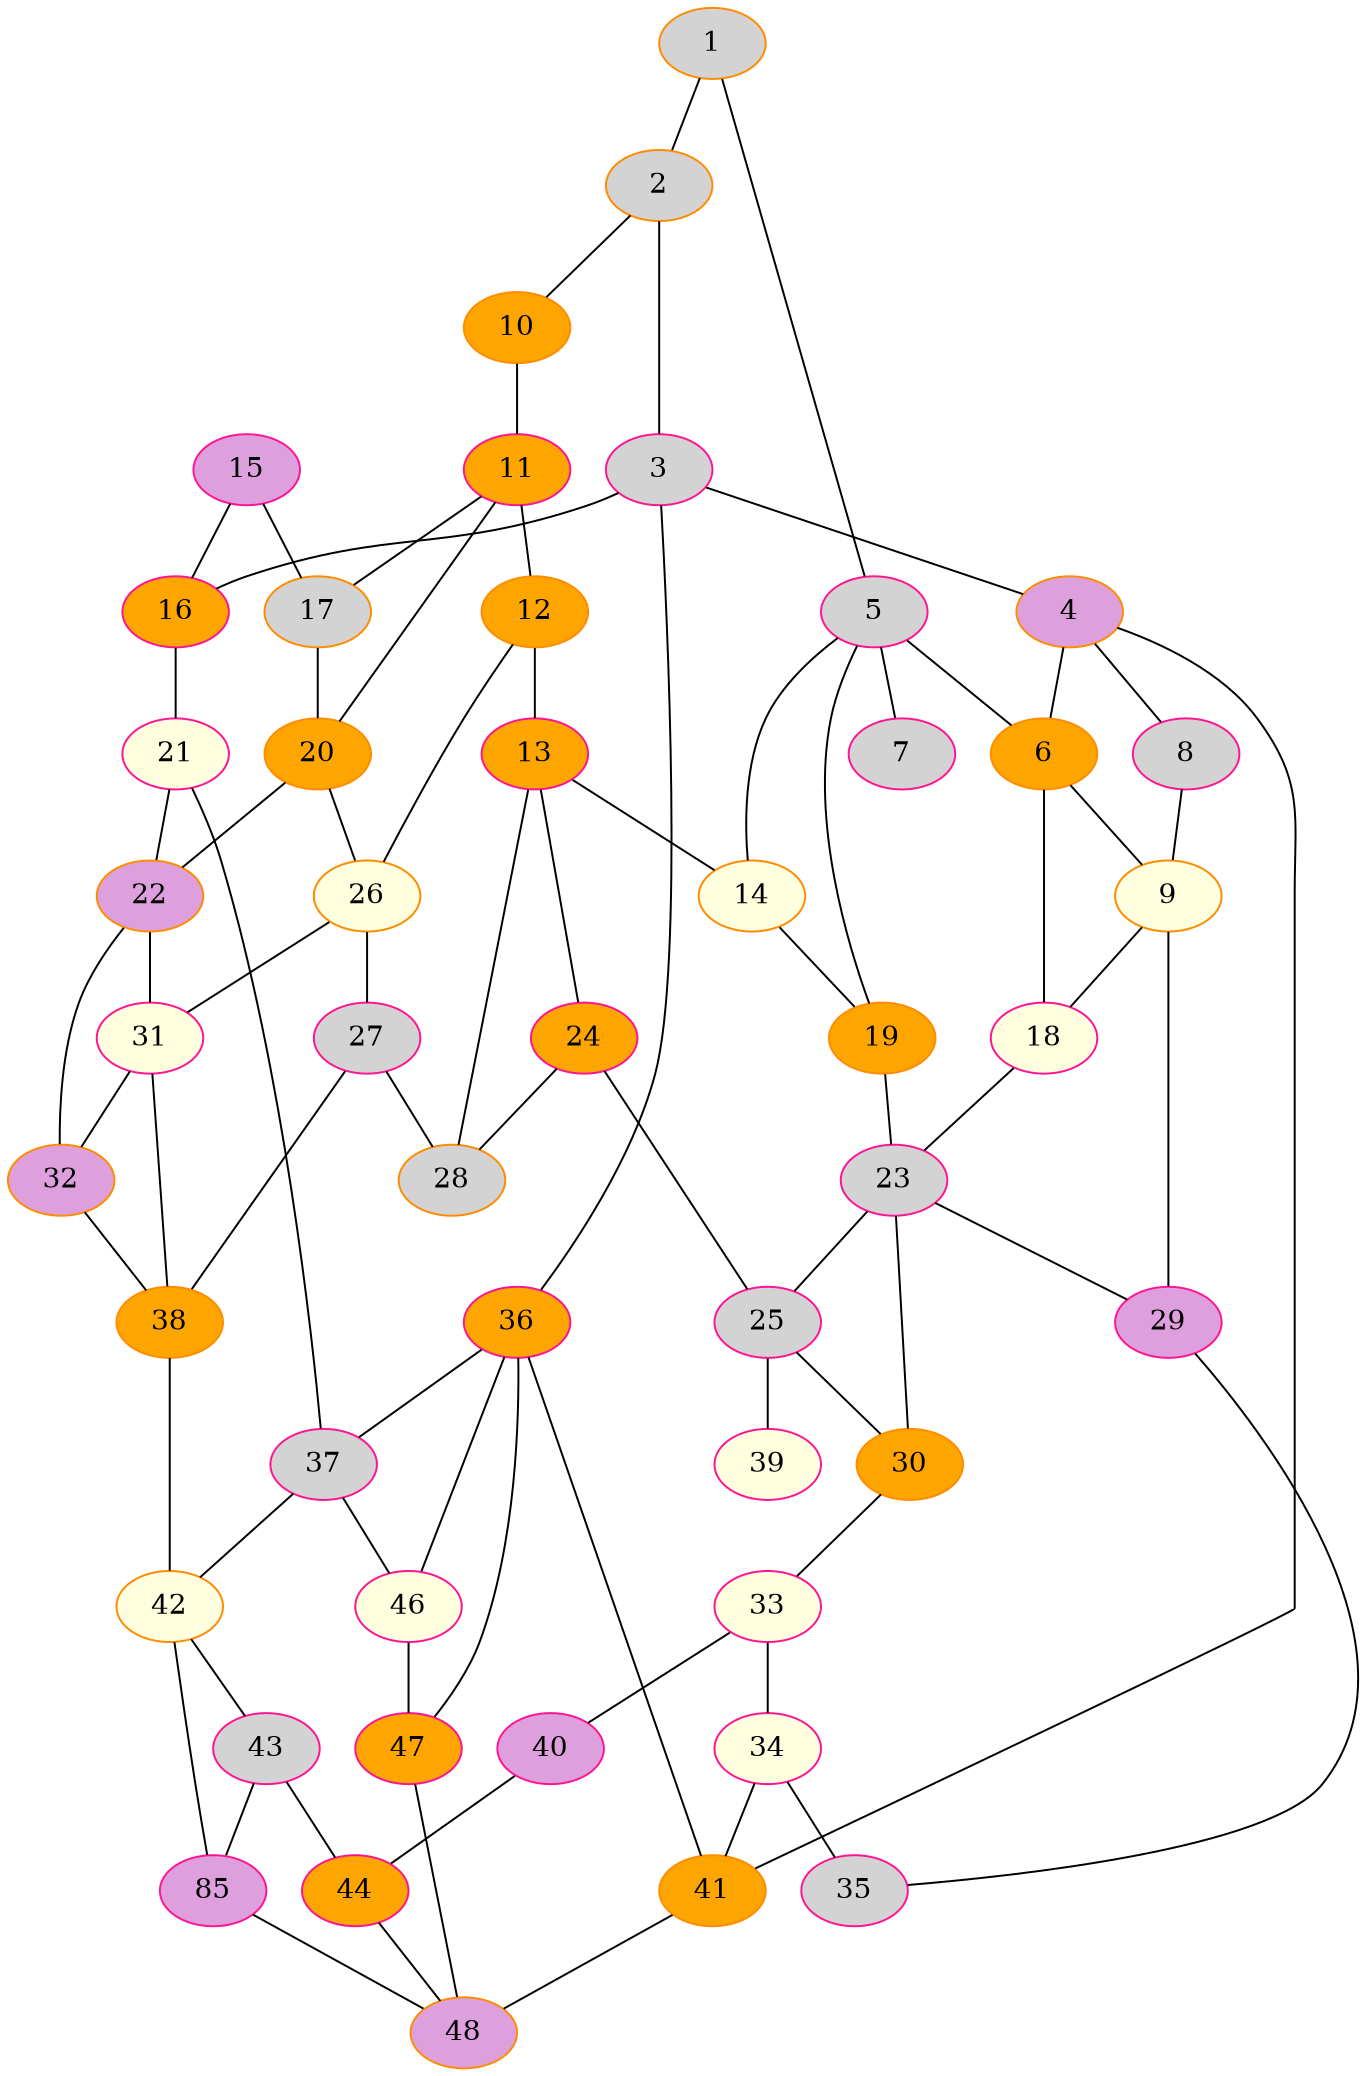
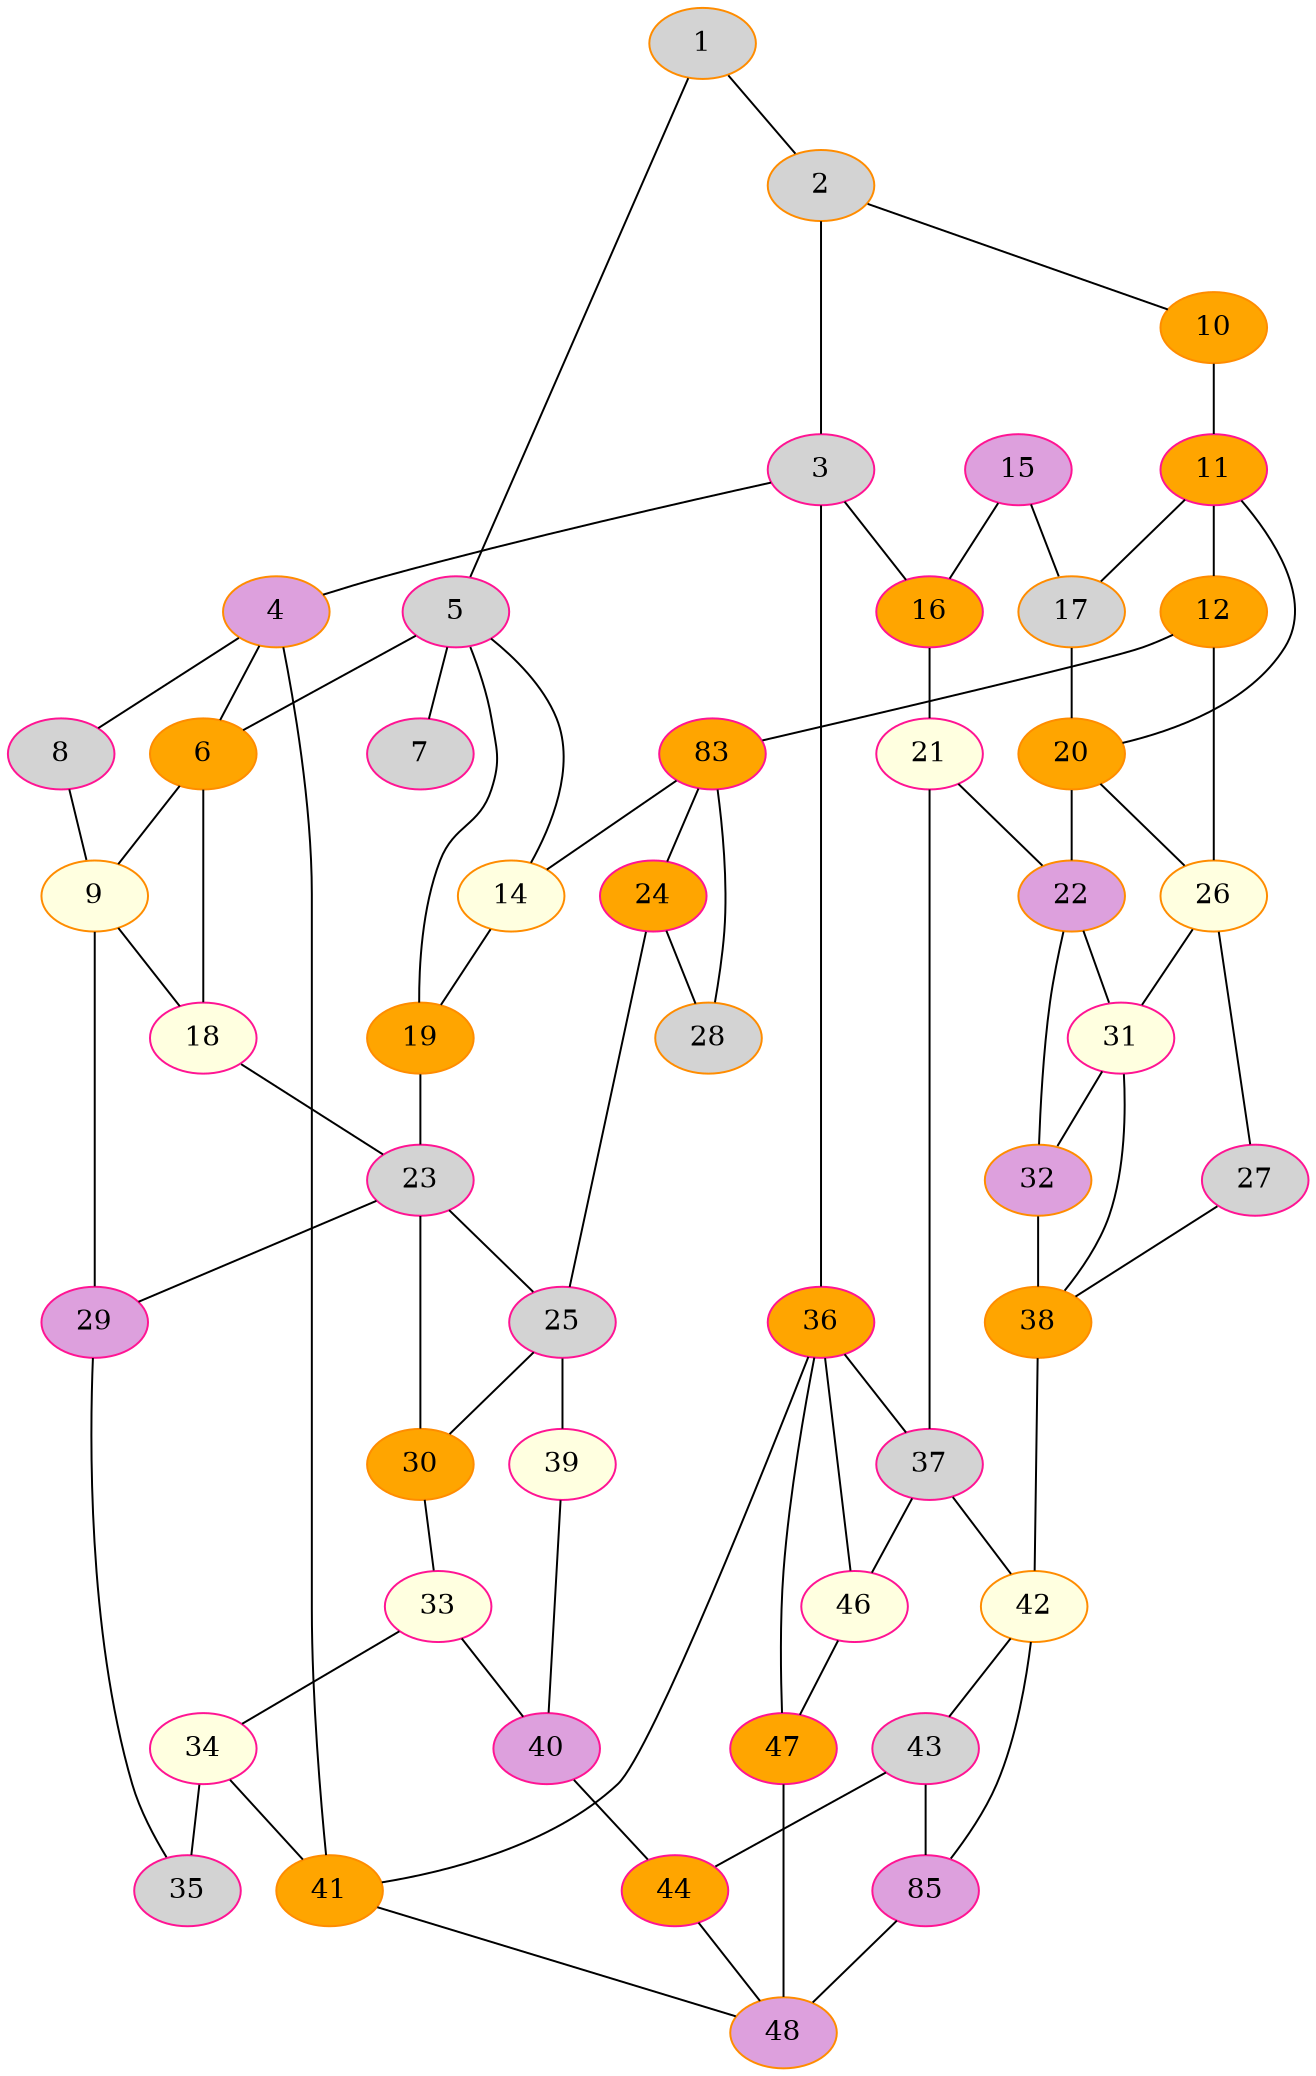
node "13": label "13" -> "83"
edge "27" -- "28": removed
edge "39" -- "40": added
